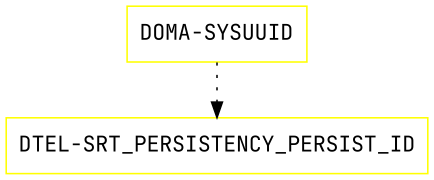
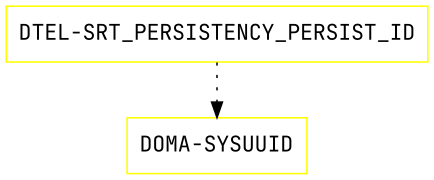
edge "DOMA-SYSUUID" -> "DTEL-SRT_PERSISTENCY_PERSIST_ID": reversed
